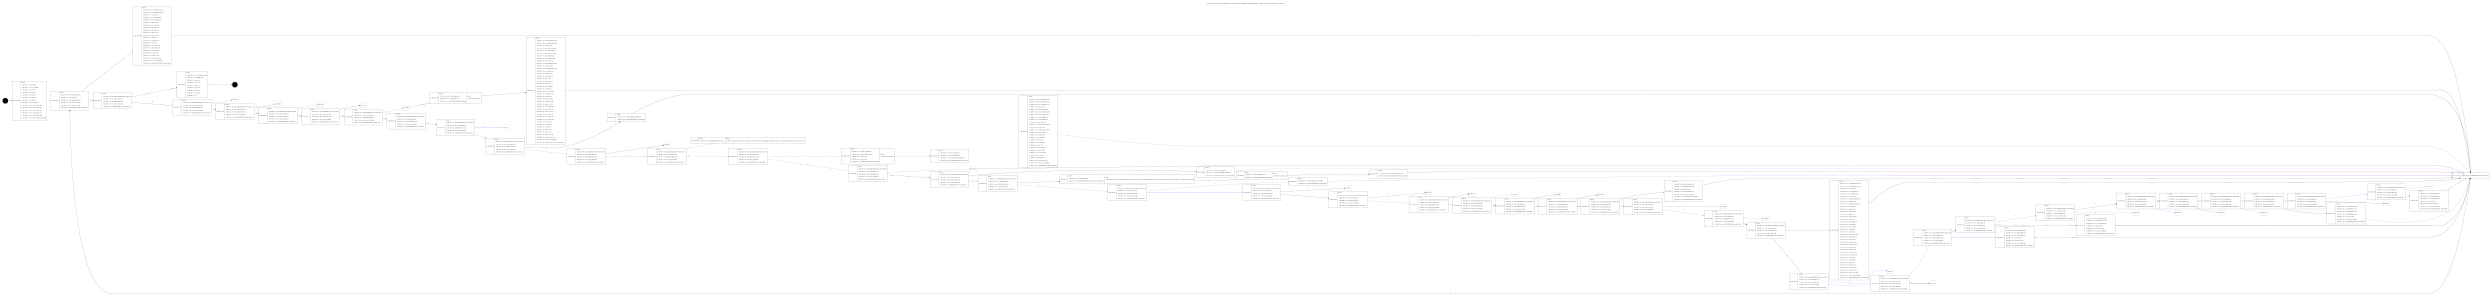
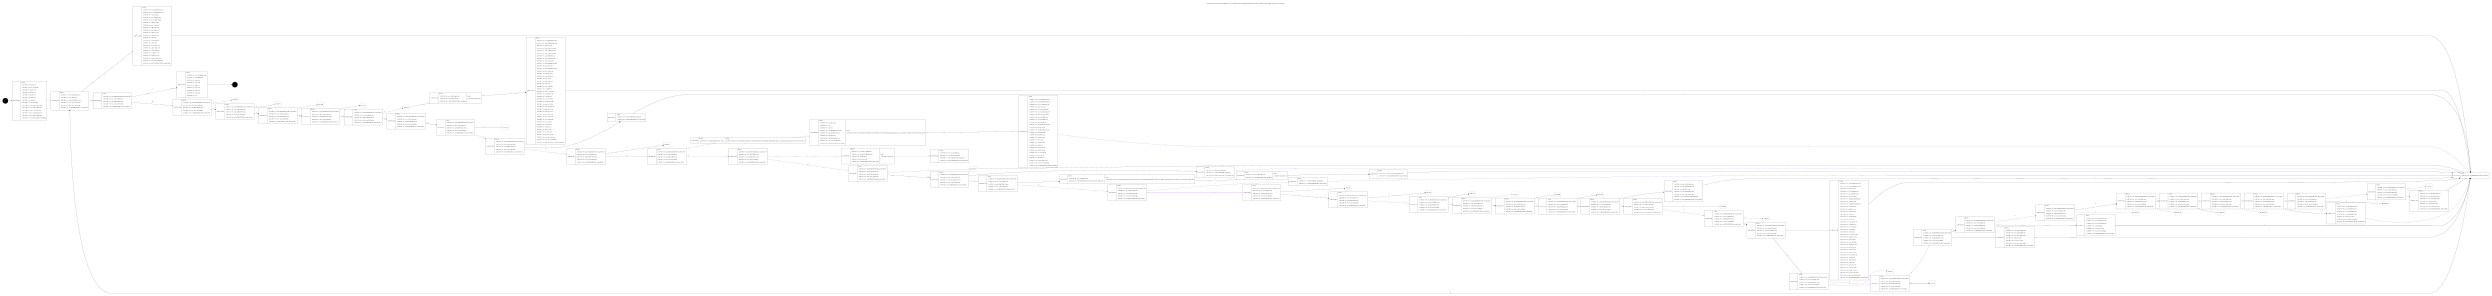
node "0x401984 [40]": added
